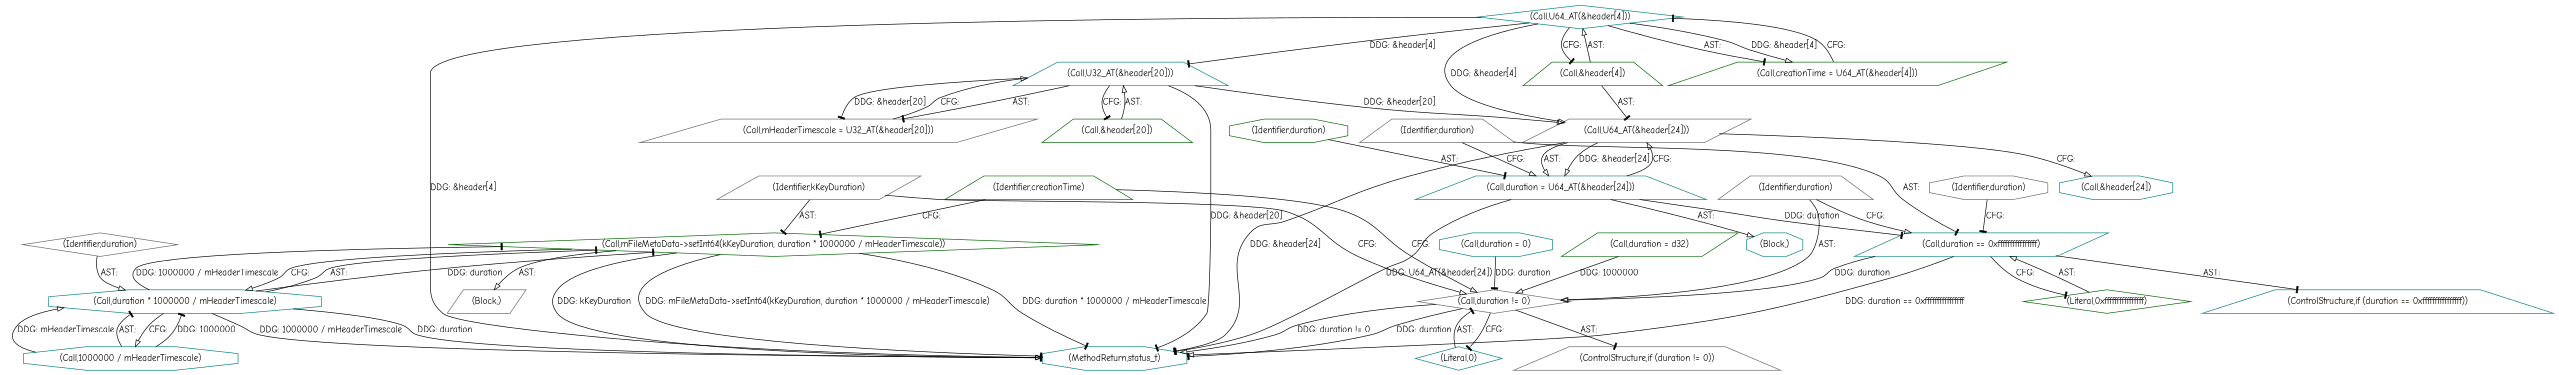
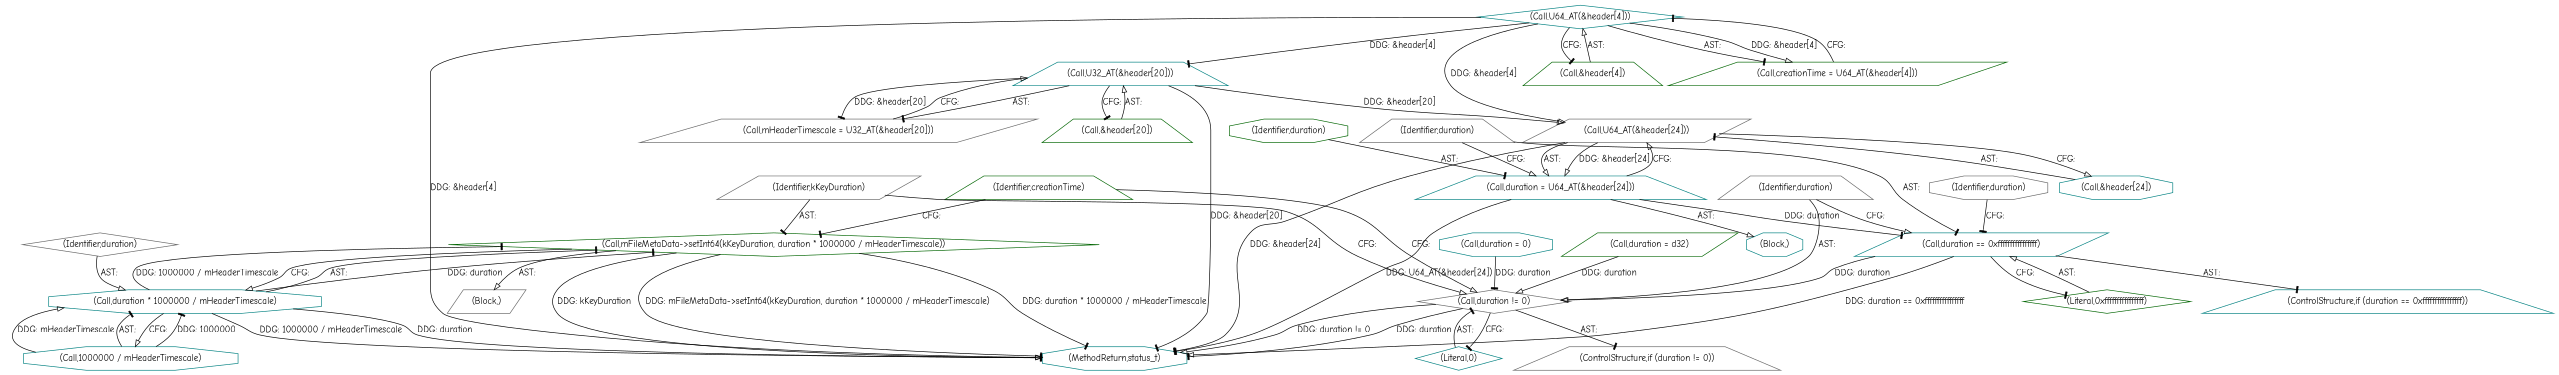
edge "(Call,&header[4])" -> "(Call,U64_AT(&header[24]))": now "(Call,&header[24])" -> "(Call,U64_AT(&header[24]))"
edge "(Call,duration = d32)" -> "(Call,duration != 0)": label "DDG: 1000000" -> "DDG: duration"
